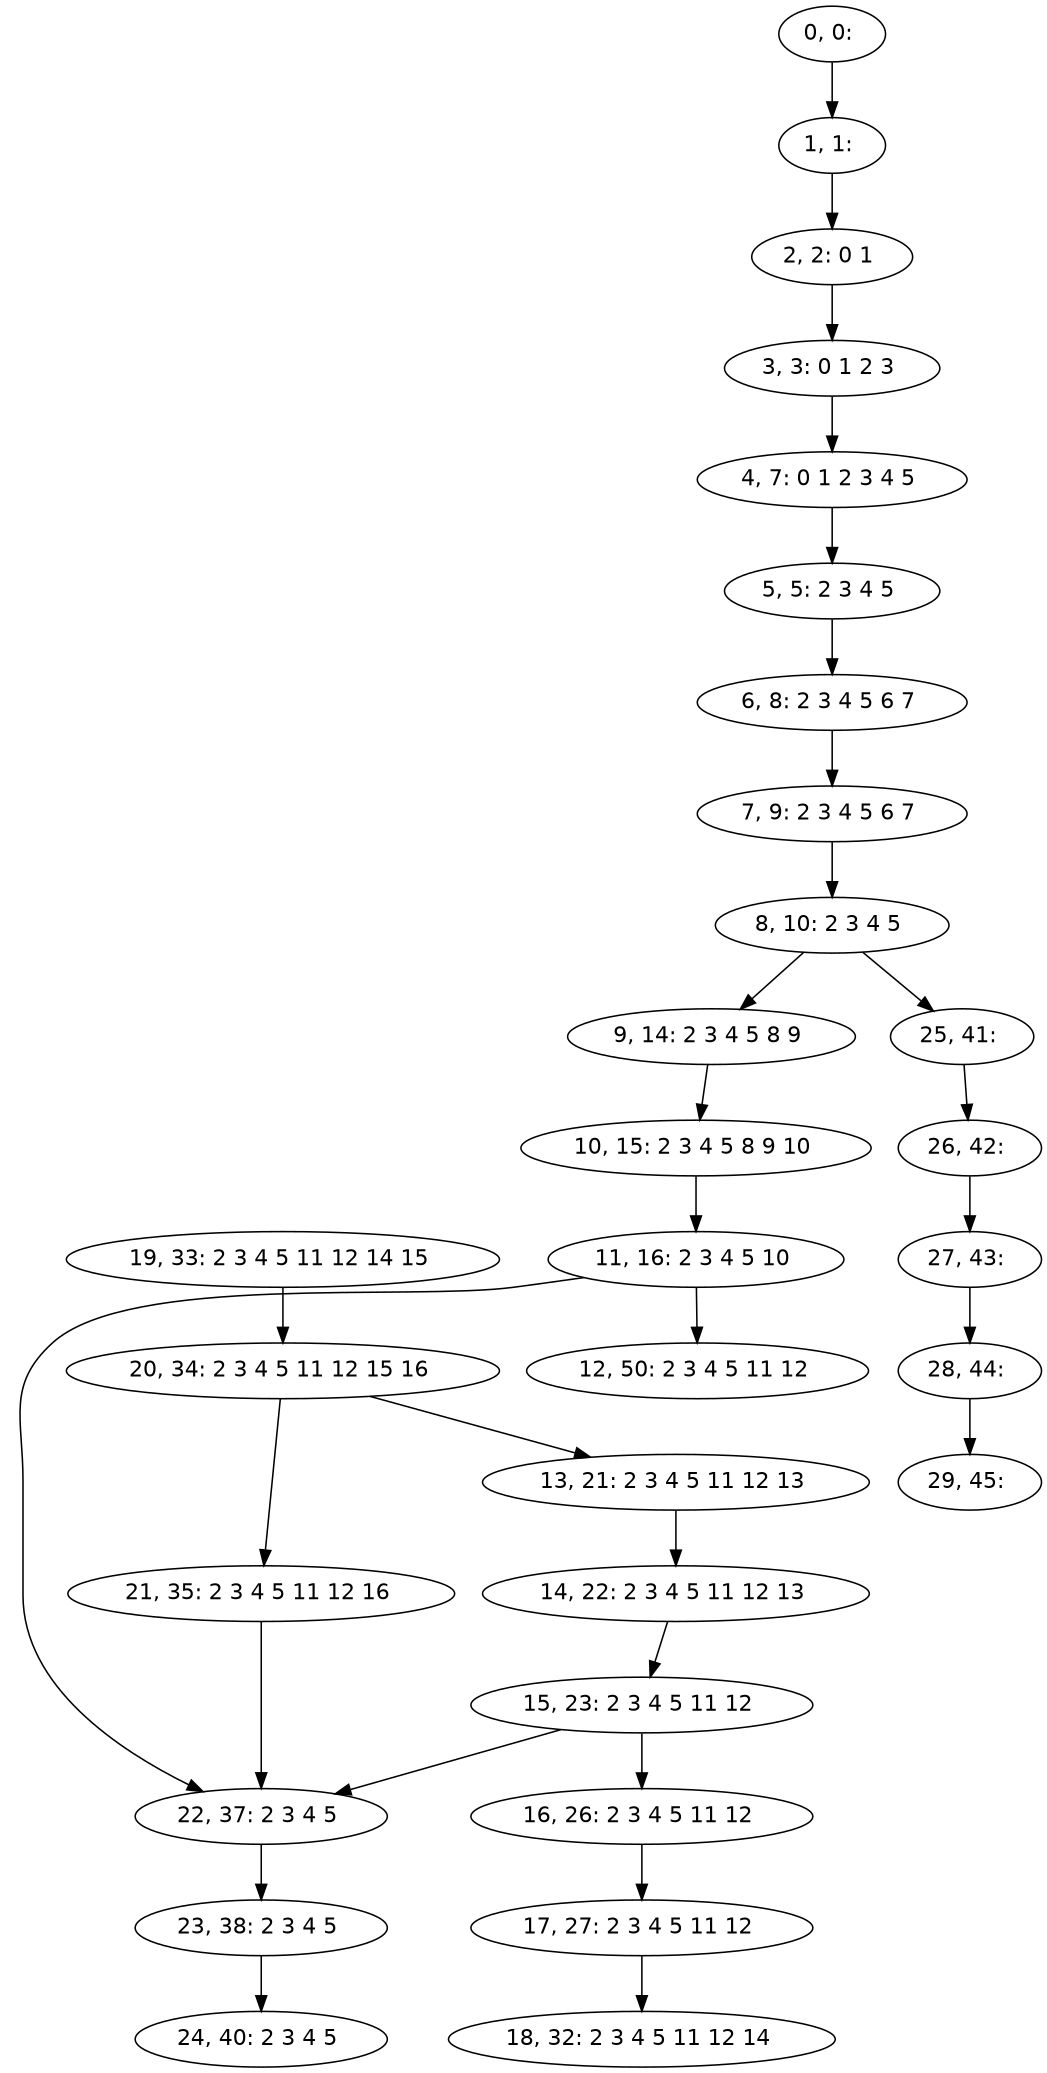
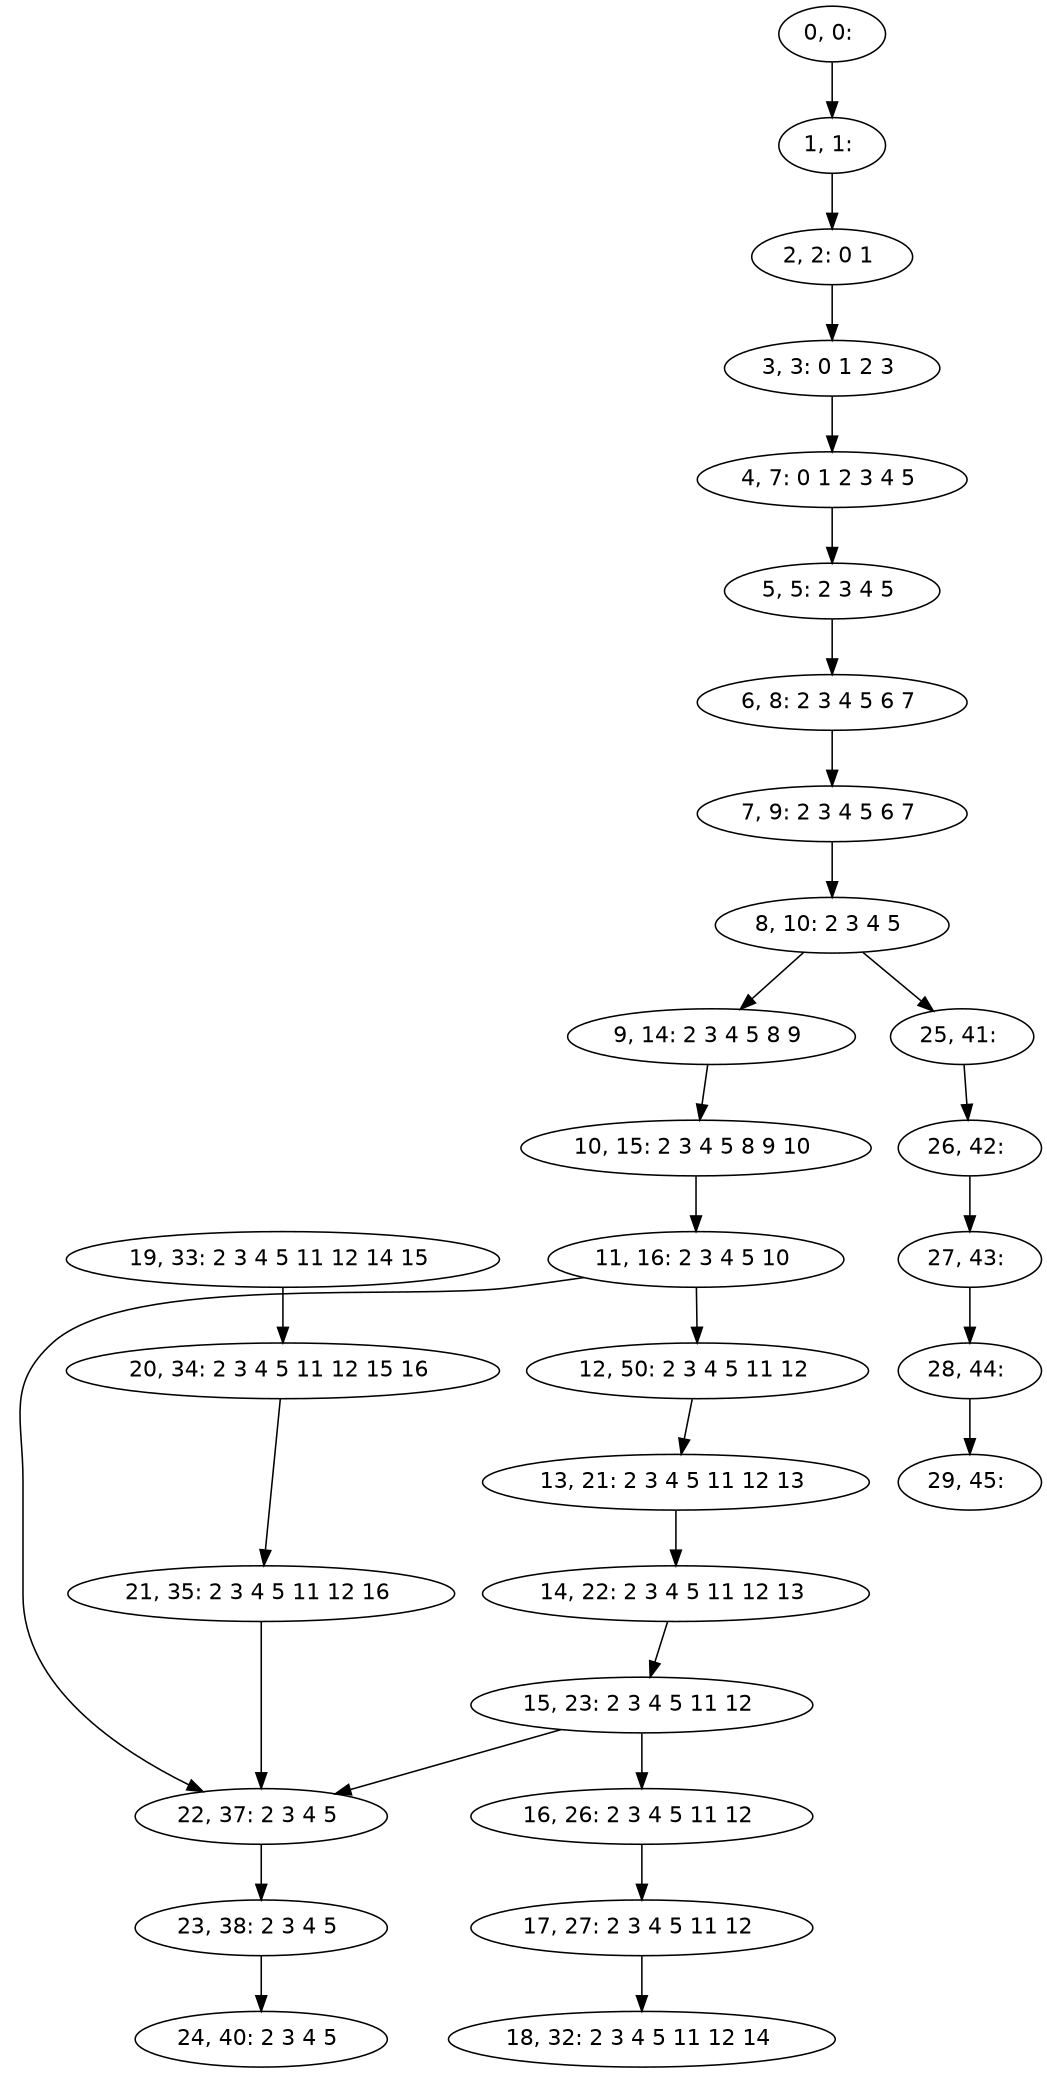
edge "20, 34: 2 3 4 5 11 12 15 16" -> "13, 21: 2 3 4 5 11 12 13": now "12, 50: 2 3 4 5 11 12" -> "13, 21: 2 3 4 5 11 12 13"
